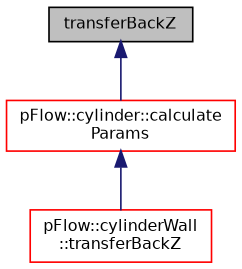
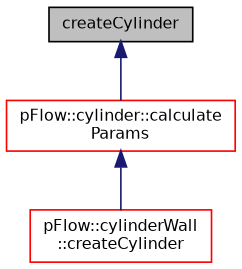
node "transferBackZ": label "transferBackZ" -> "createCylinder"
node "pFlow::cylinderWall ::transferBackZ": label "pFlow::cylinderWall ::transferBackZ" -> "pFlow::cylinderWall ::createCylinder"
